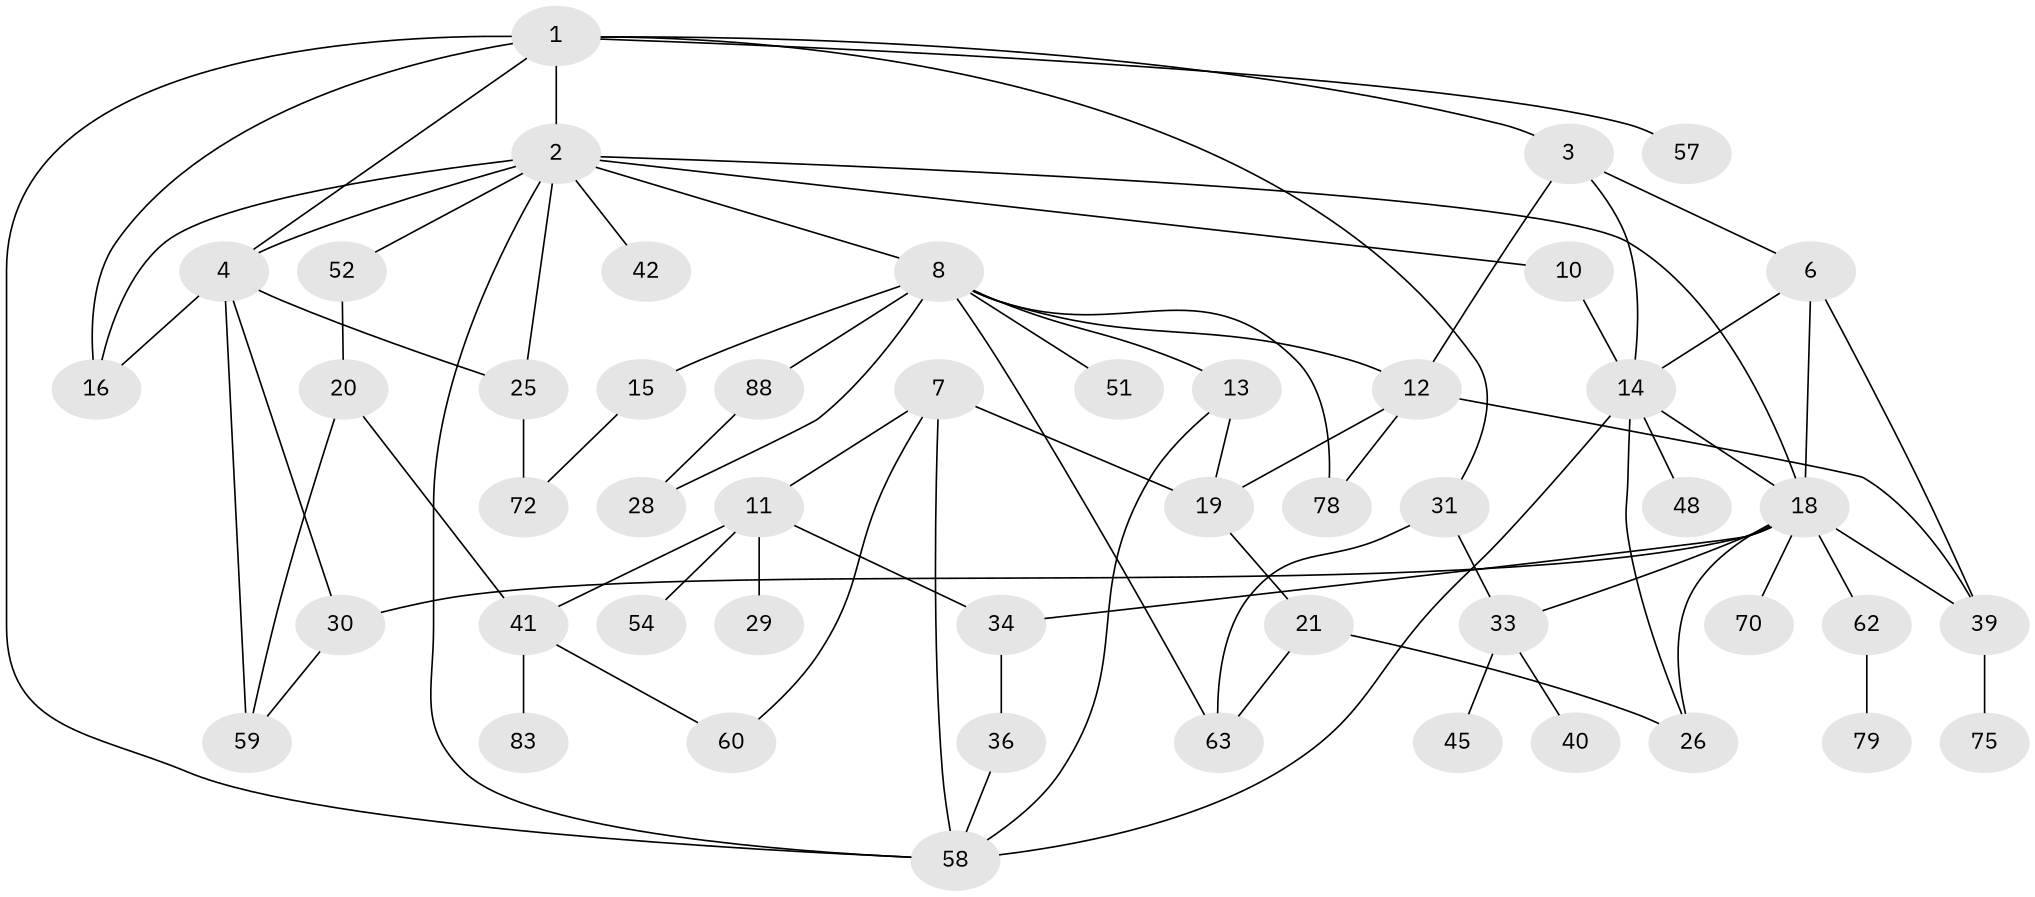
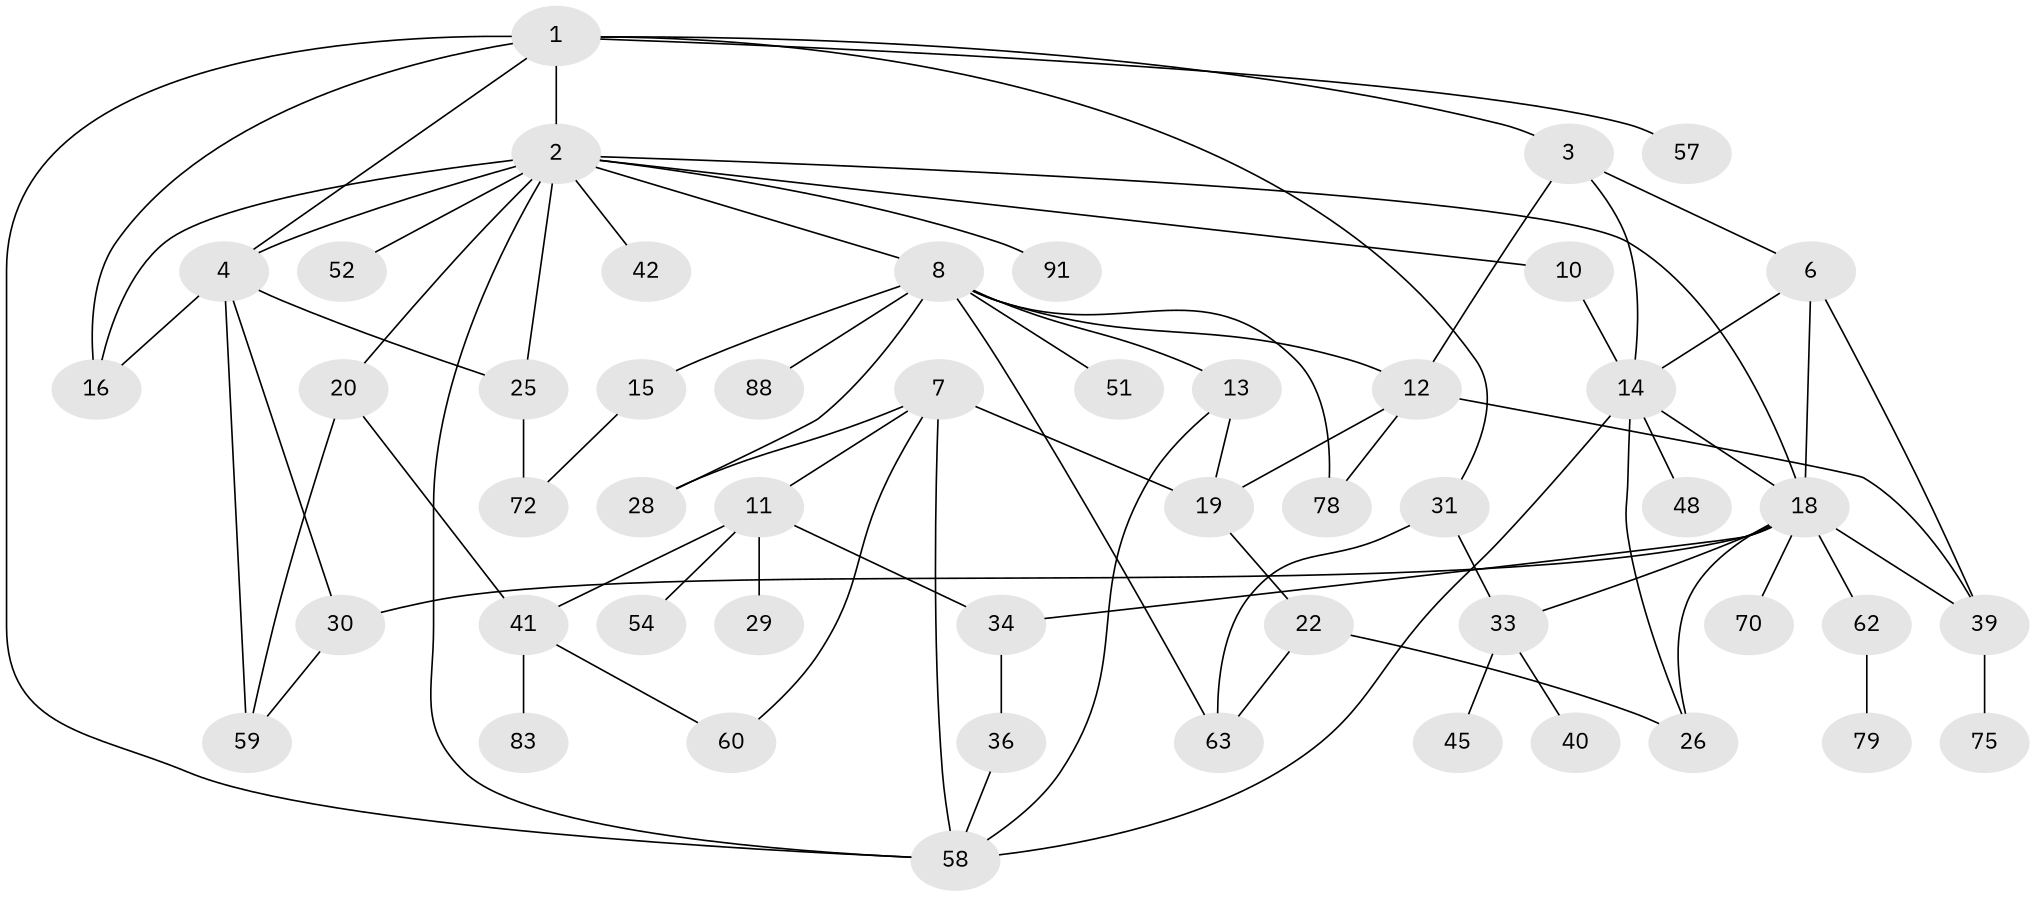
node "91": added
edge "52" -- "20": now "2" -- "20"
edge "88" -- "28": now "7" -- "28"
node "21": label "21" -> "22"
